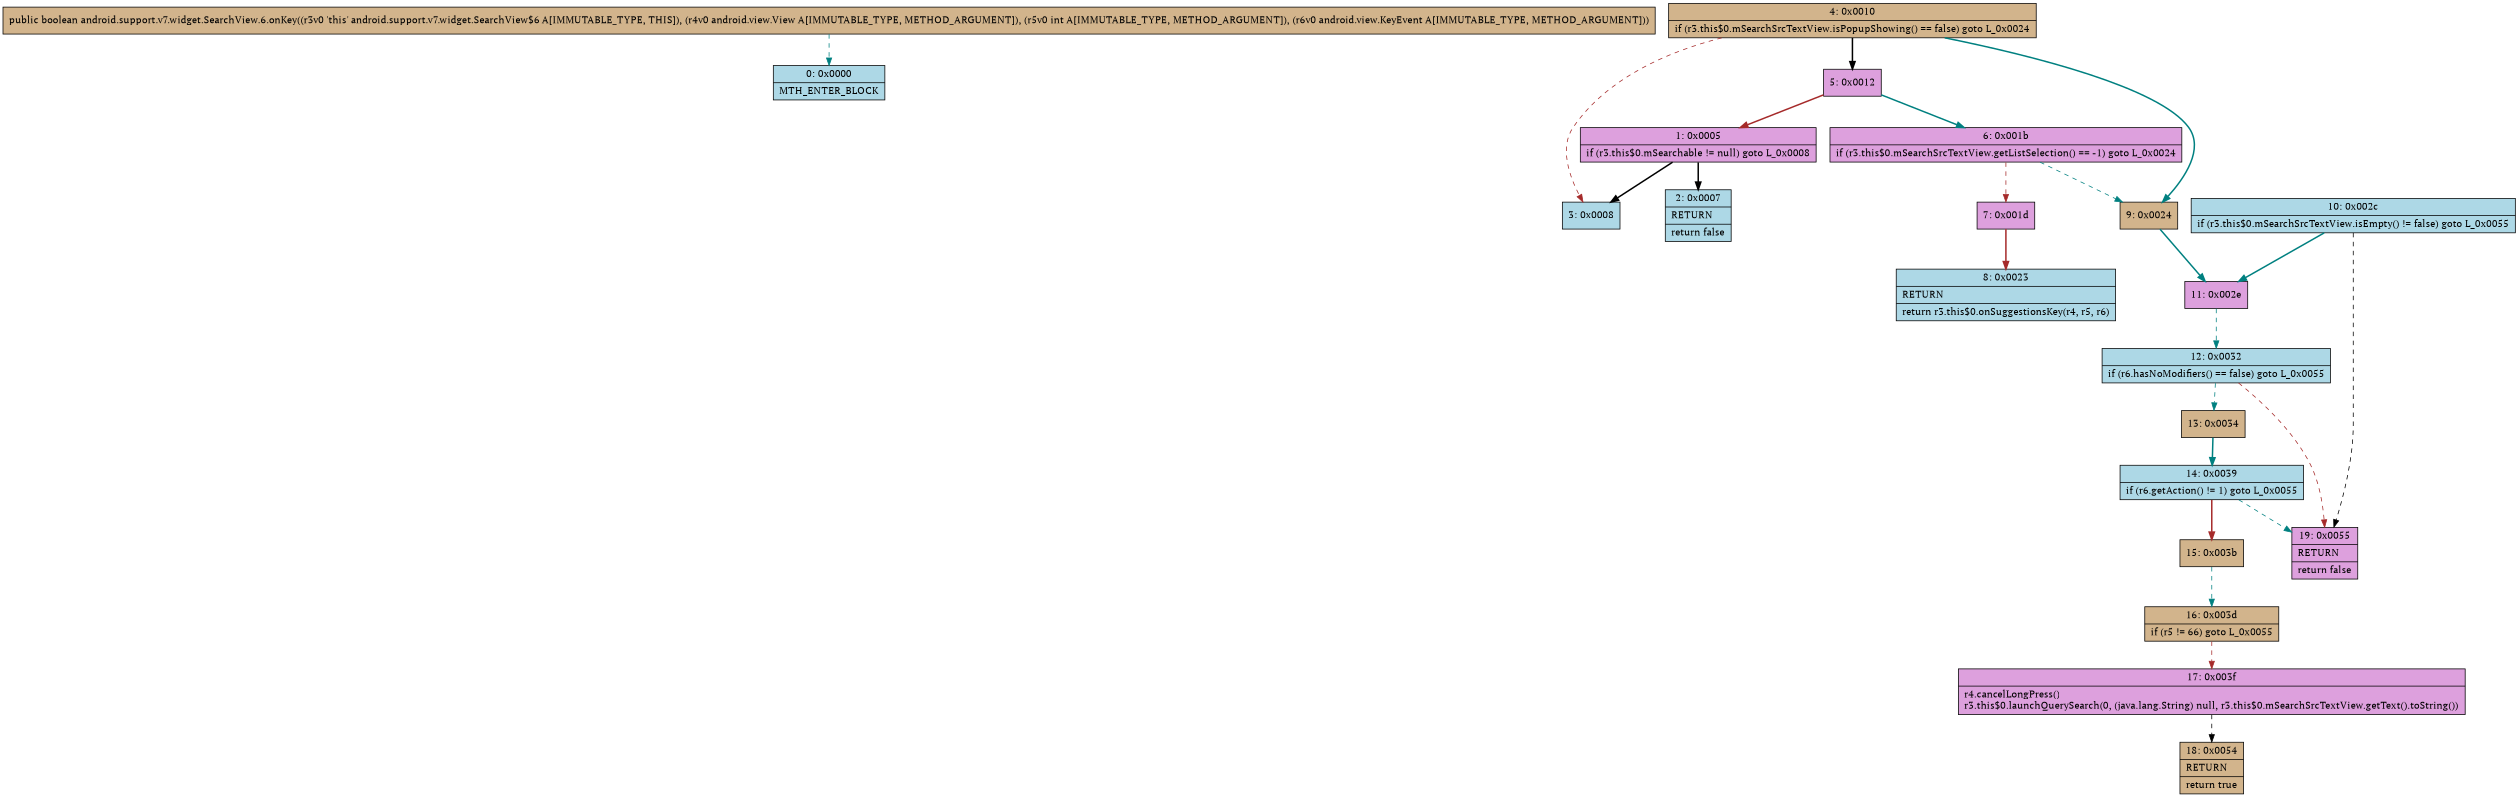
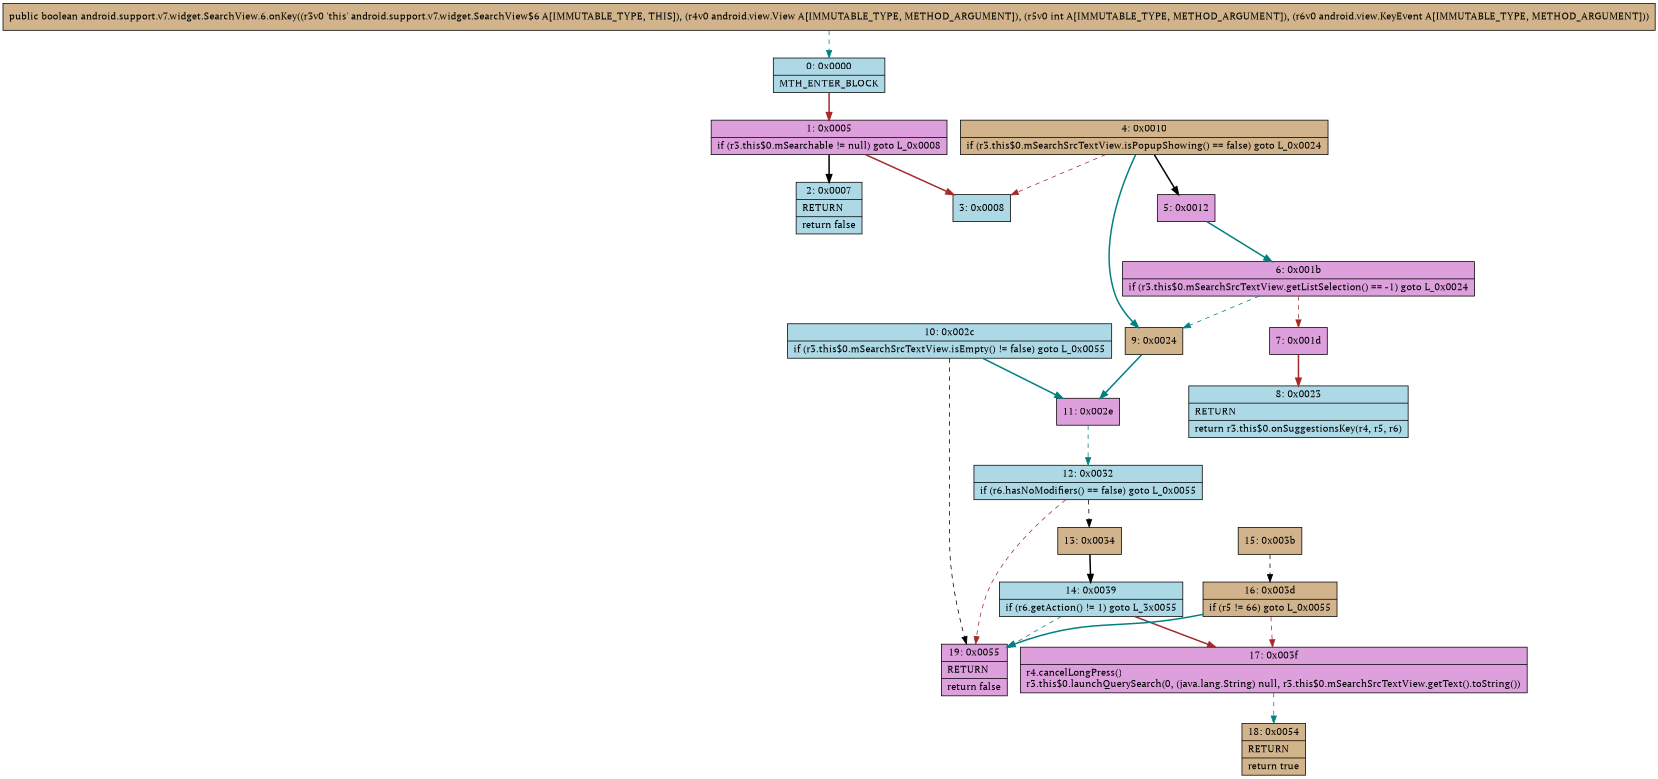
edge "5: 0x0012" -> "1: 0x0005": now "0: 0x0000" -> "1: 0x0005"
edge "1: 0x0005" -> "3: 0x0008": color black -> brown
edge "12: 0x0032" -> "13: 0x0034": color teal -> black
edge "13: 0x0034" -> "14: 0x0039": color teal -> black
node "14: 0x0039": text "if (r6.getAction() != 1) goto L_0x0055" -> "if (r6.getAction() != 1) goto L_3x0055"
edge "14: 0x0039" -> "15: 0x003b": now "14: 0x0039" -> "17: 0x003f"
edge "15: 0x003b" -> "16: 0x003d": color teal -> black
edge "16: 0x003d" -> "19: 0x0055": added
edge "17: 0x003f" -> "18: 0x0054": color black -> teal
